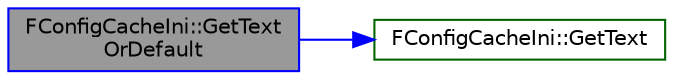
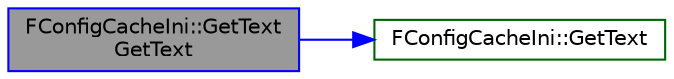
node "FConfigCacheIni::GetText OrDefault": label "FConfigCacheIni::GetText OrDefault" -> "FConfigCacheIni::GetText GetText"
